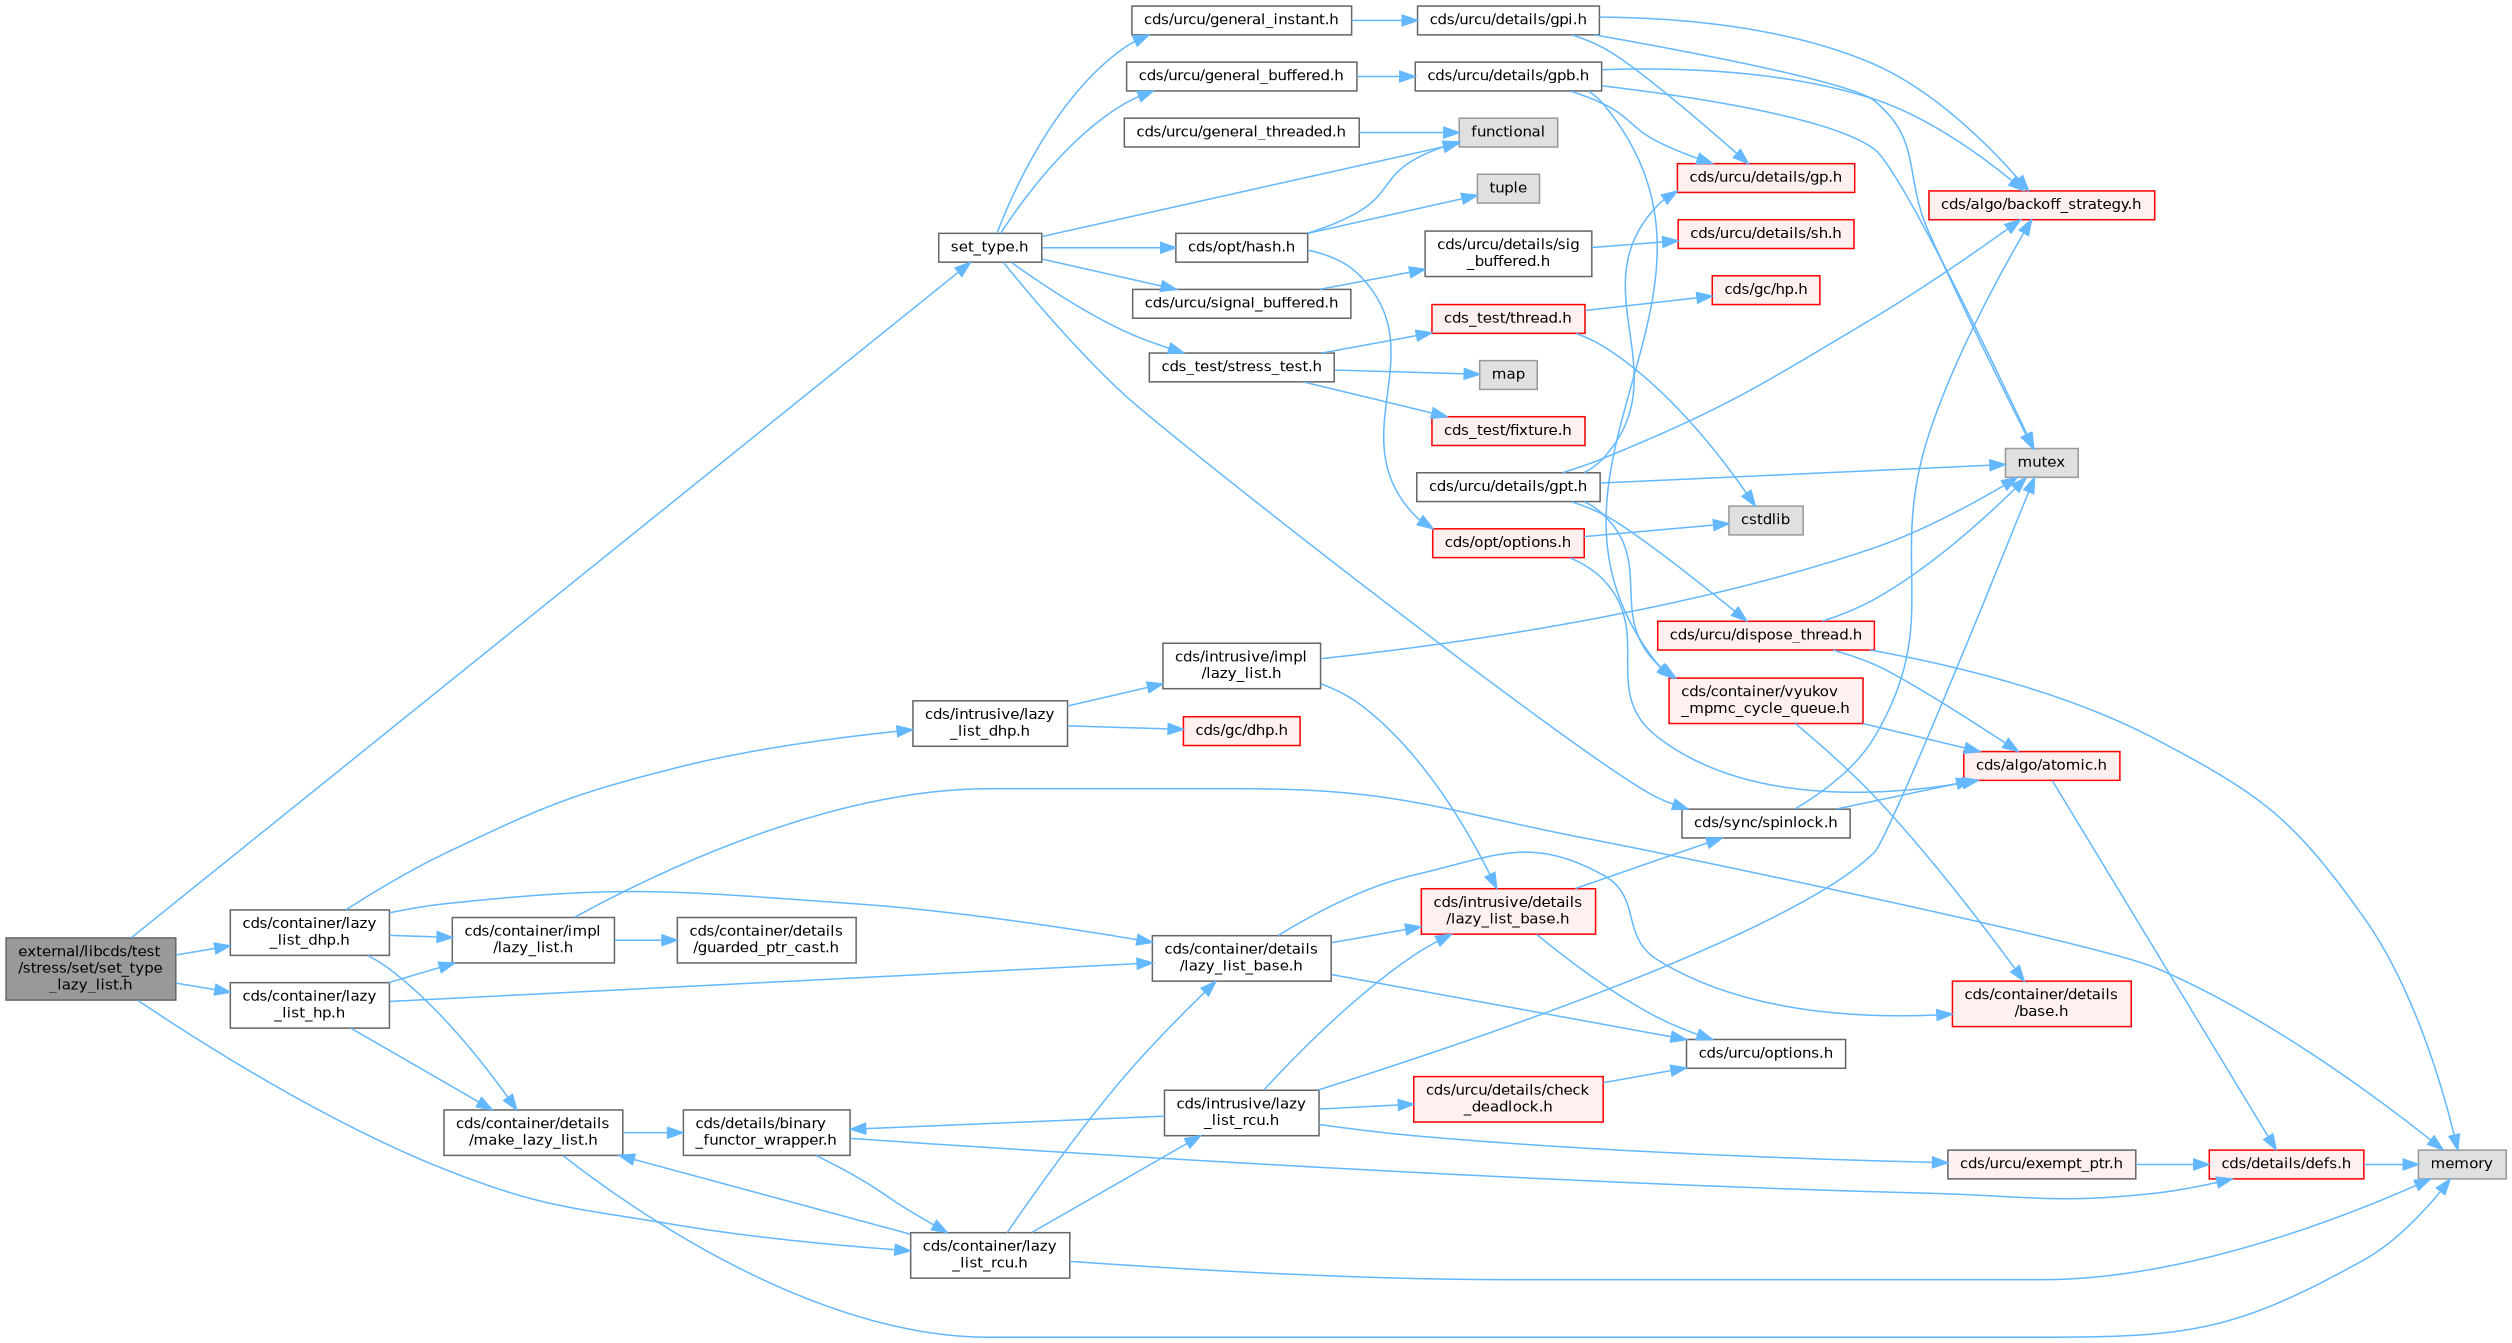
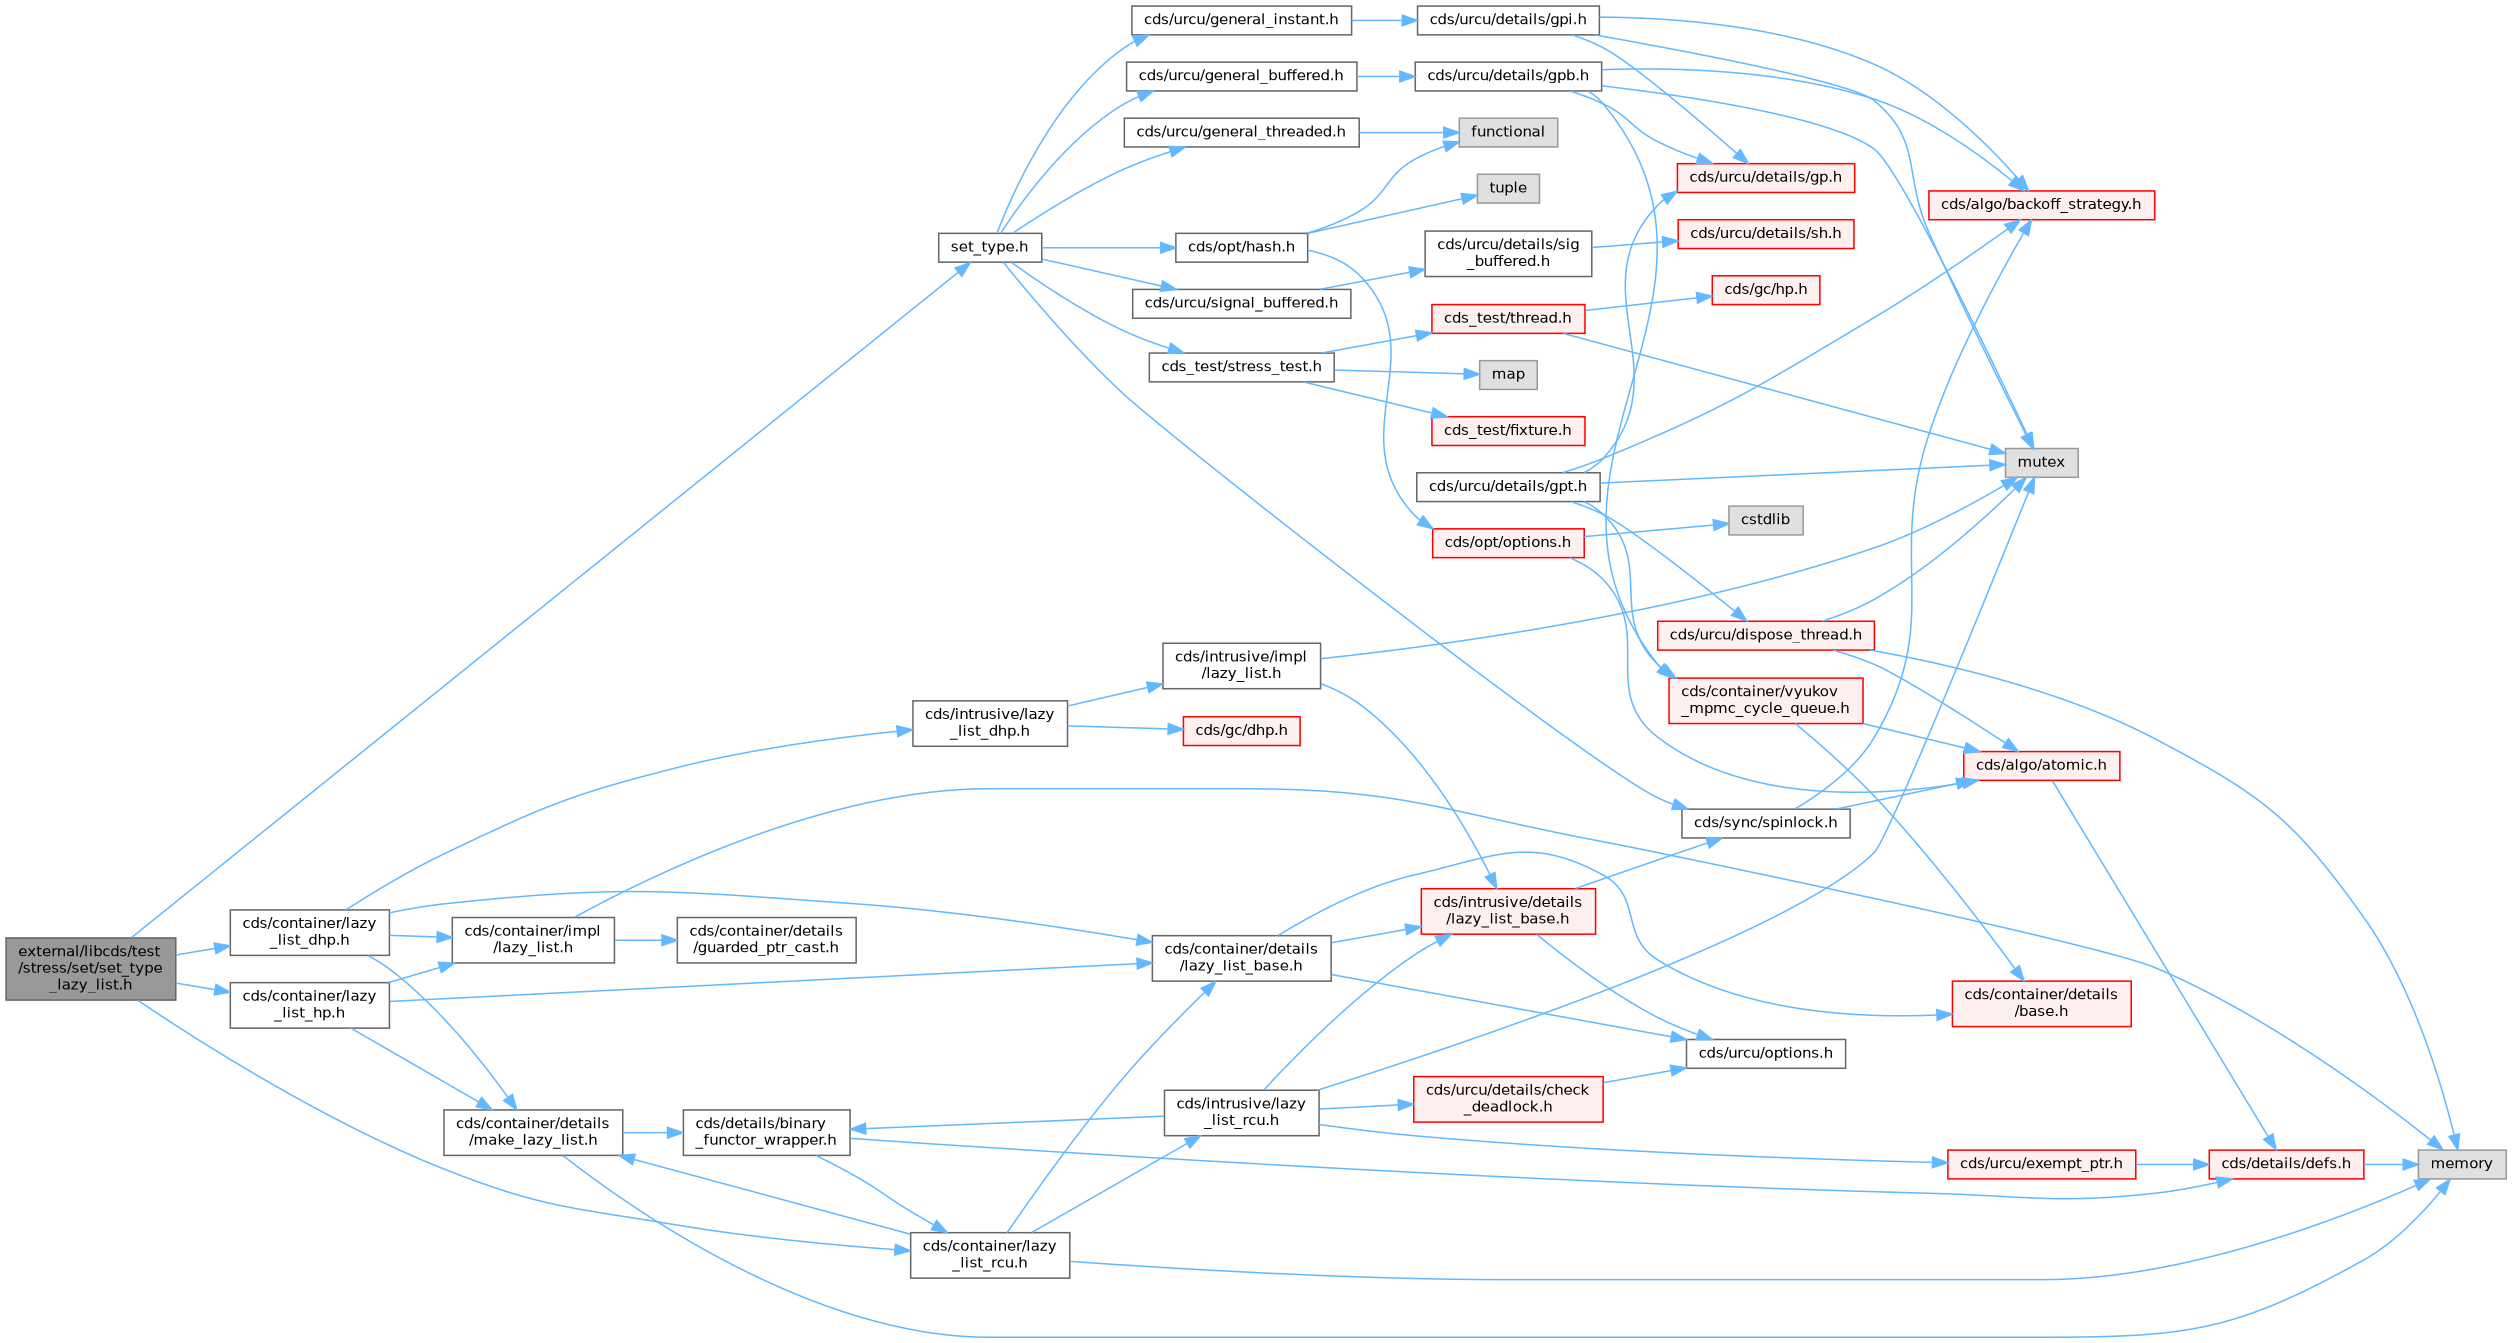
edge "set_type.h" -> "functional": now "set_type.h" -> "cds/urcu/general_threaded.h"
edge "cds_test/thread.h" -> "cstdlib": now "cds_test/thread.h" -> "mutex"
node "cds/urcu/exempt_ptr.h": color grey40 -> red
